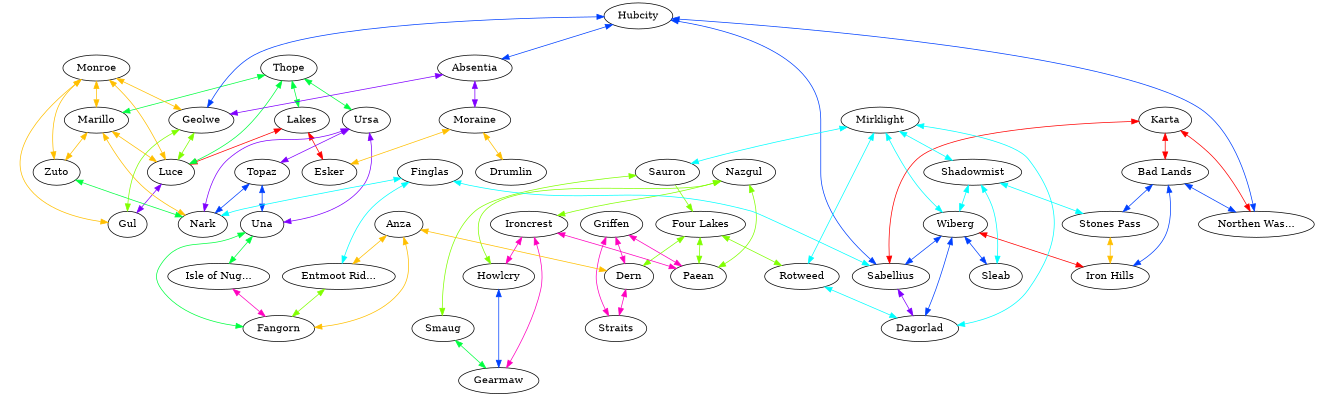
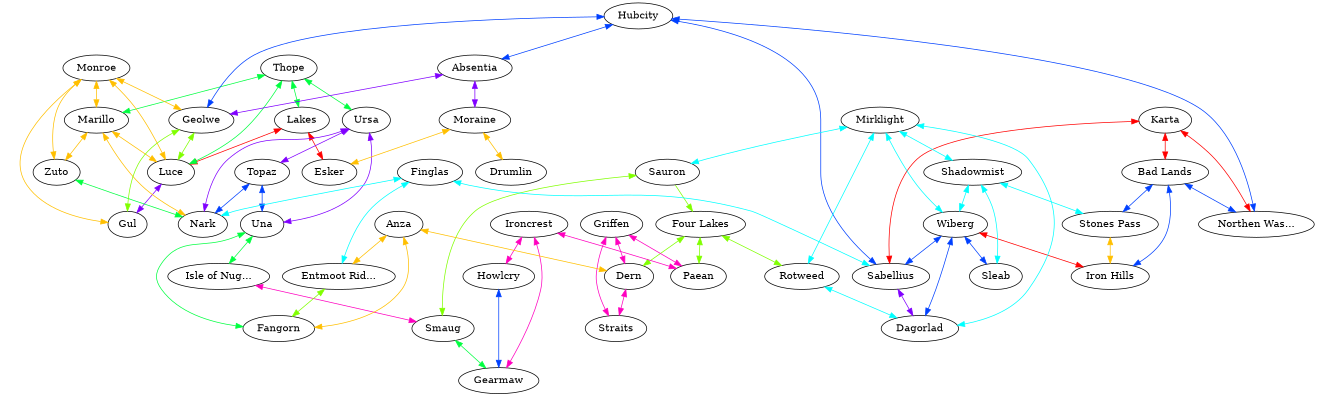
node "Nazgul": removed
edge "Isle of Nug..." -- "Fangorn": now "Isle of Nug..." -- "Smaug"
